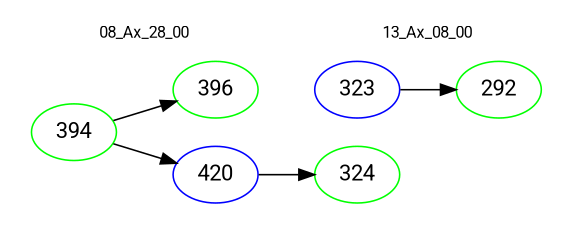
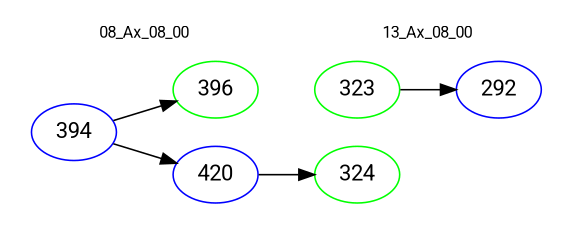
cluster "08_Ax_28_00": label "08_Ax_28_00" -> "08_Ax_08_00"
node "323": color blue -> green
node "292": color green -> blue
node "394": color green -> blue
